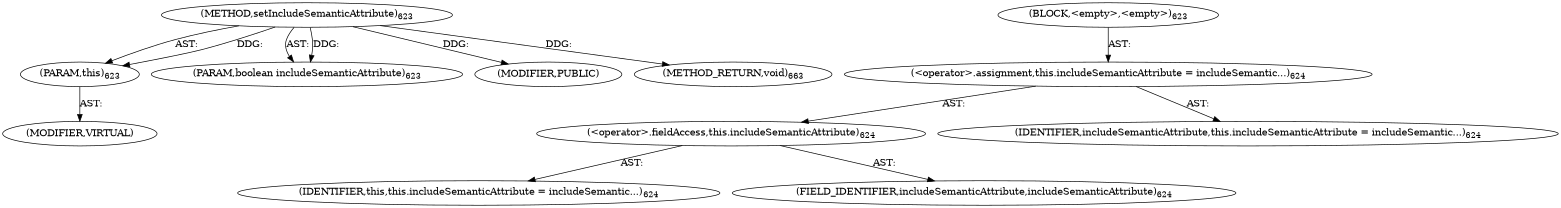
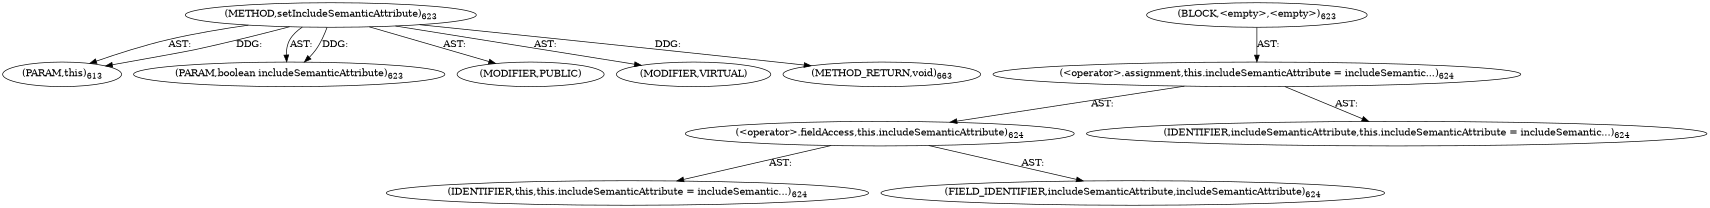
edge "(METHOD,setIncludeSemanticAttribute)" -> "(MODIFIER,PUBLIC)": label "DDG: " -> "AST: "
node "(PARAM,this)": text "623" -> "613"
edge "(PARAM,this)" -> "(MODIFIER,VIRTUAL)": now "(METHOD,setIncludeSemanticAttribute)" -> "(MODIFIER,VIRTUAL)"
